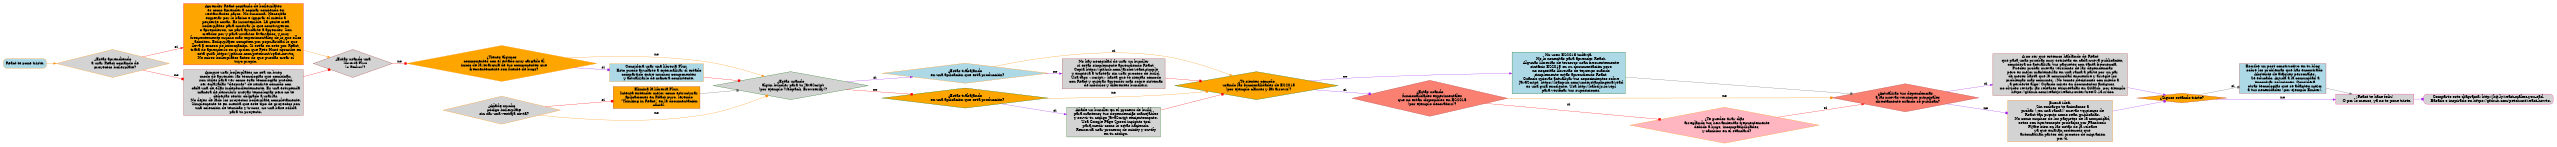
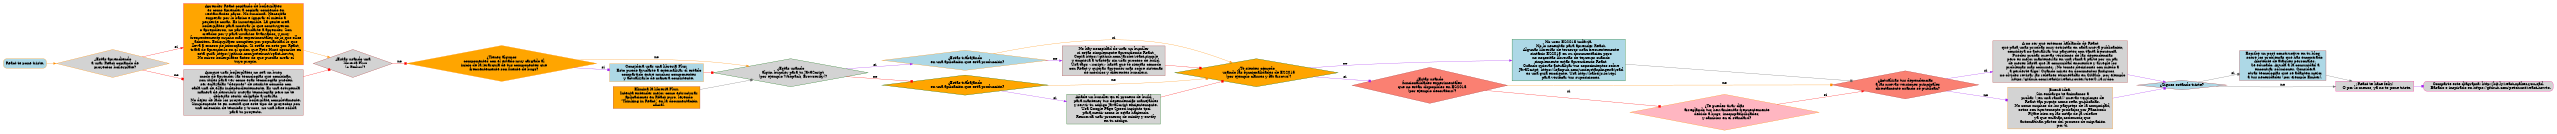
node "¿Sigues estando triste?": fillcolor orange -> lightblue
edge "¿Sigues estando triste?" -> "¡React te hace feliz! O por lo menos, ya no te pone triste.": color purple -> gray40
node "¿Añade mucho código boilerplate sin dar una ventaja obvia?": removed
